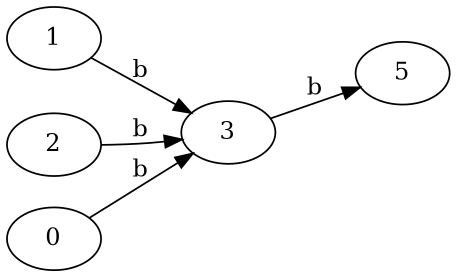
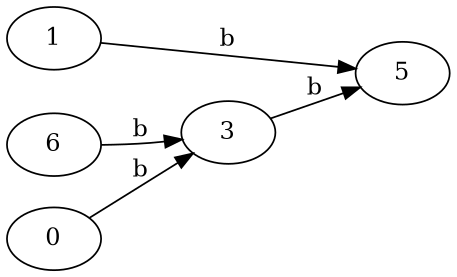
edge "1" -> "3": now "1" -> "5"
node "2": label "2" -> "6"
